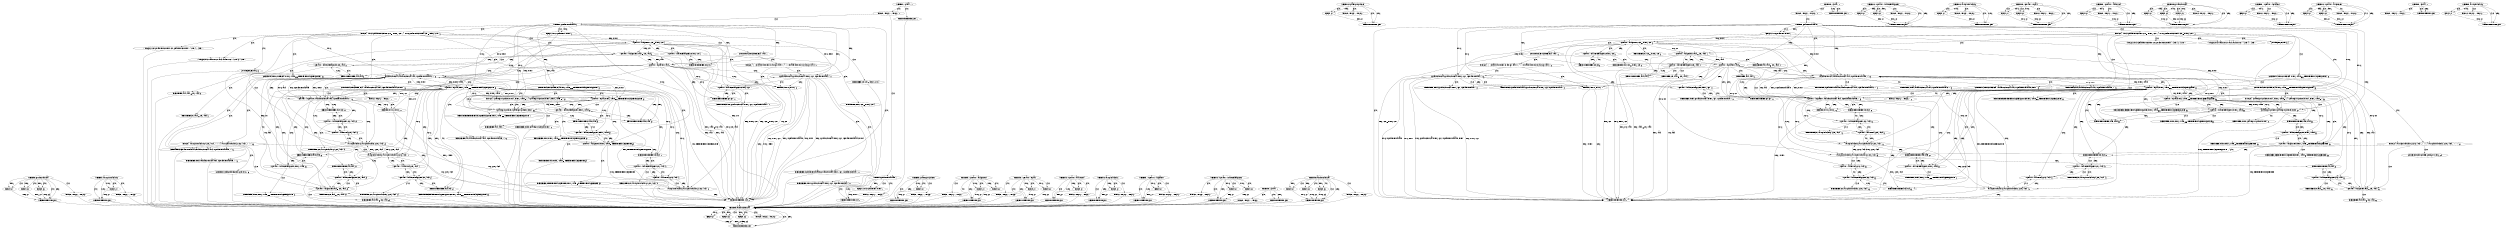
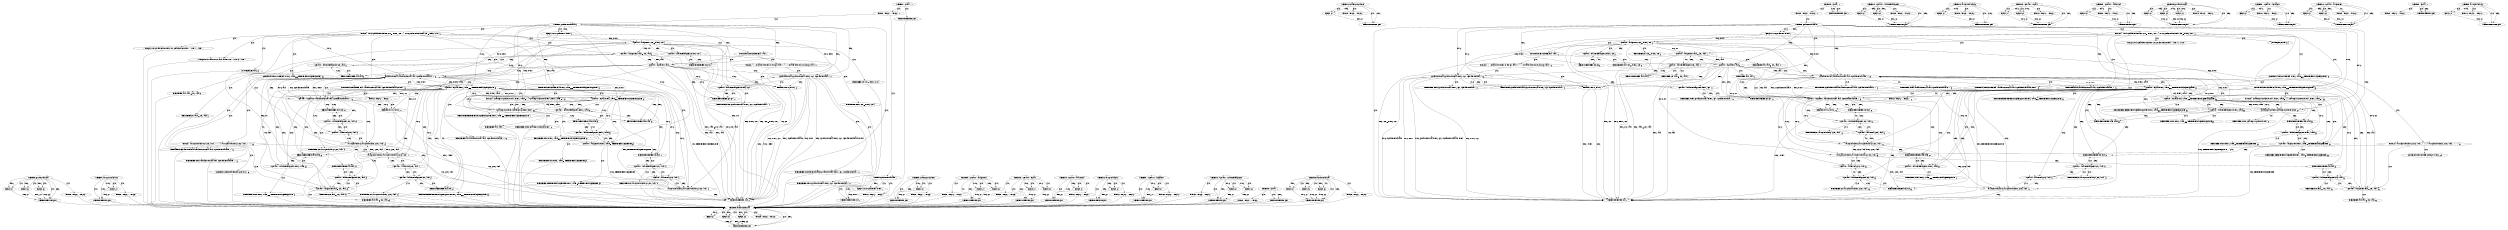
node "<(LOCAL,struct task_struct* task: task_struct*)<SUB>4</SUB>>": removed
